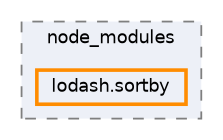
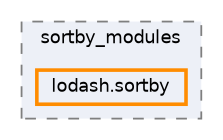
cluster "node_modules": label "node_modules" -> "sortby_modules"
